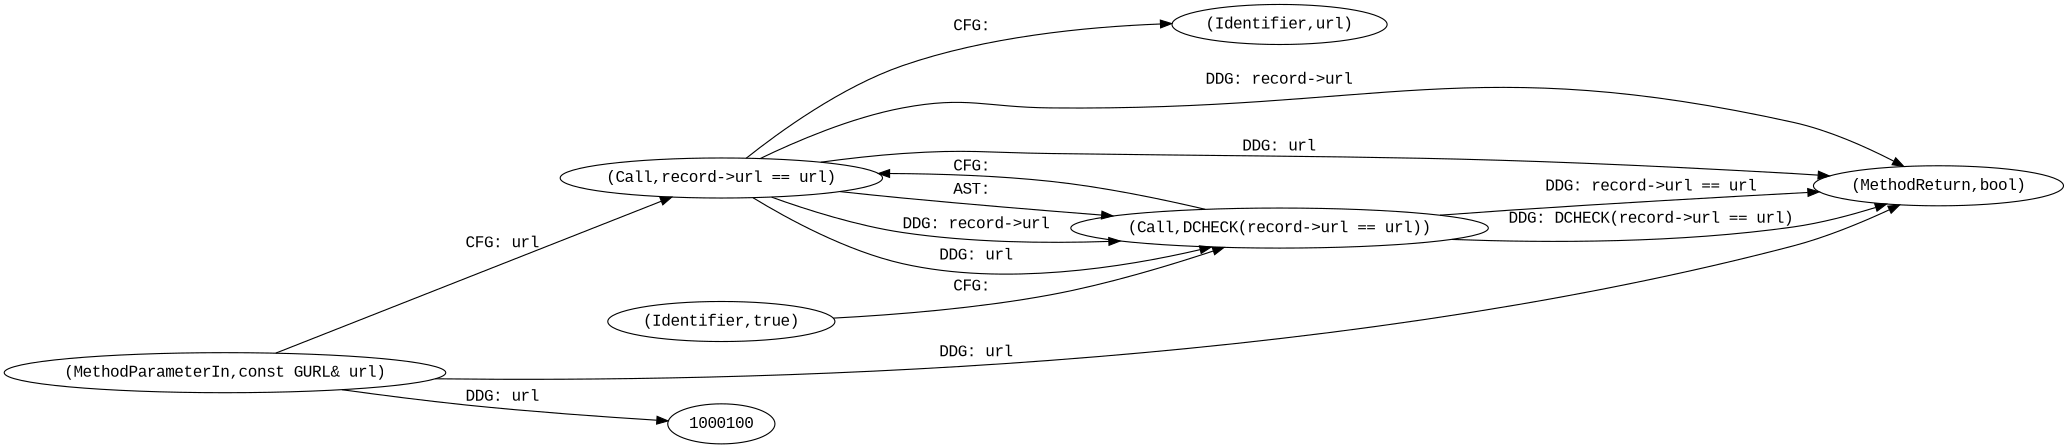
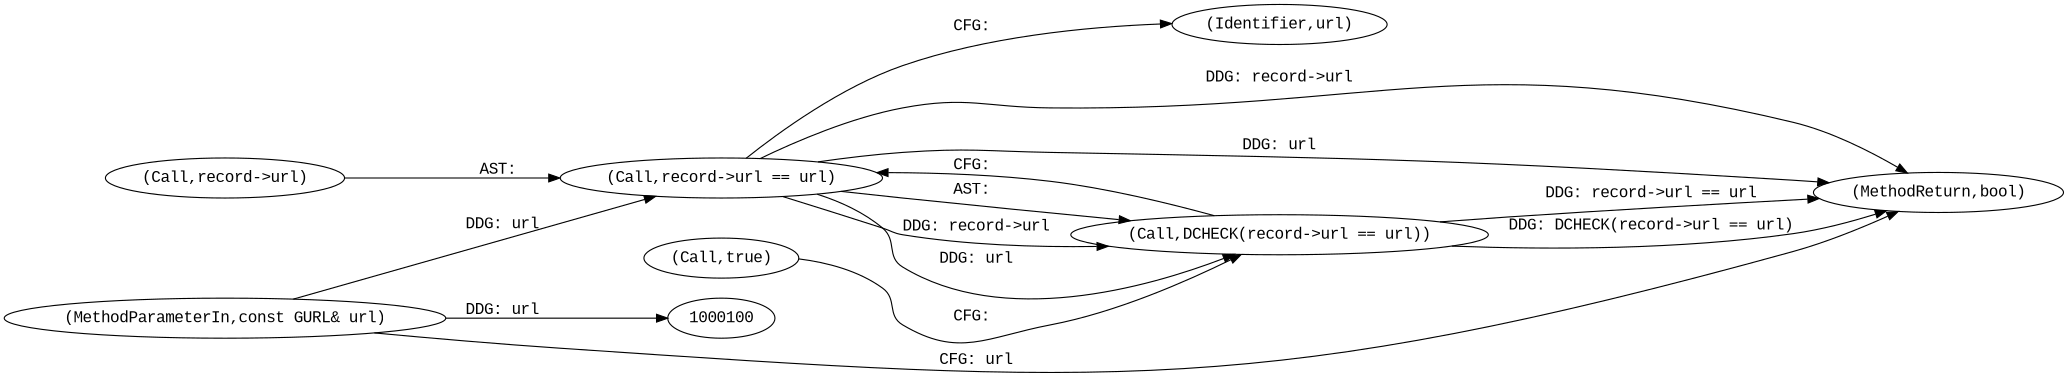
node "(Call,record->url)": added
edge "(MethodParameterIn,const GURL& url)" -> "(Call,record->url == url)": label "CFG: url" -> "DDG: url"
node "(Identifier,true)": label "(Identifier,true)" -> "(Call,true)"
edge "(MethodParameterIn,const GURL& url)" -> "(MethodReturn,bool)": label "DDG: url" -> "CFG: url"
